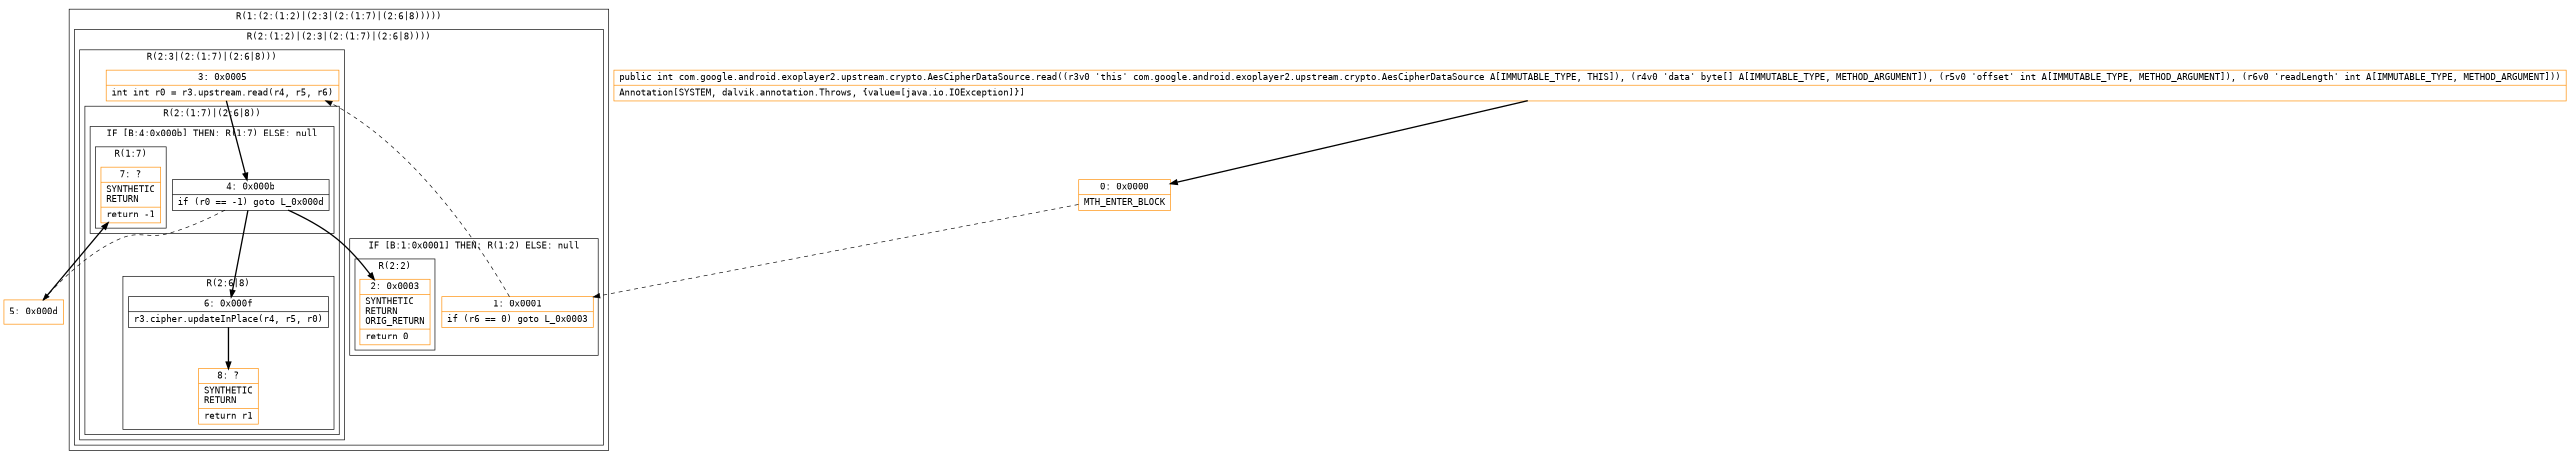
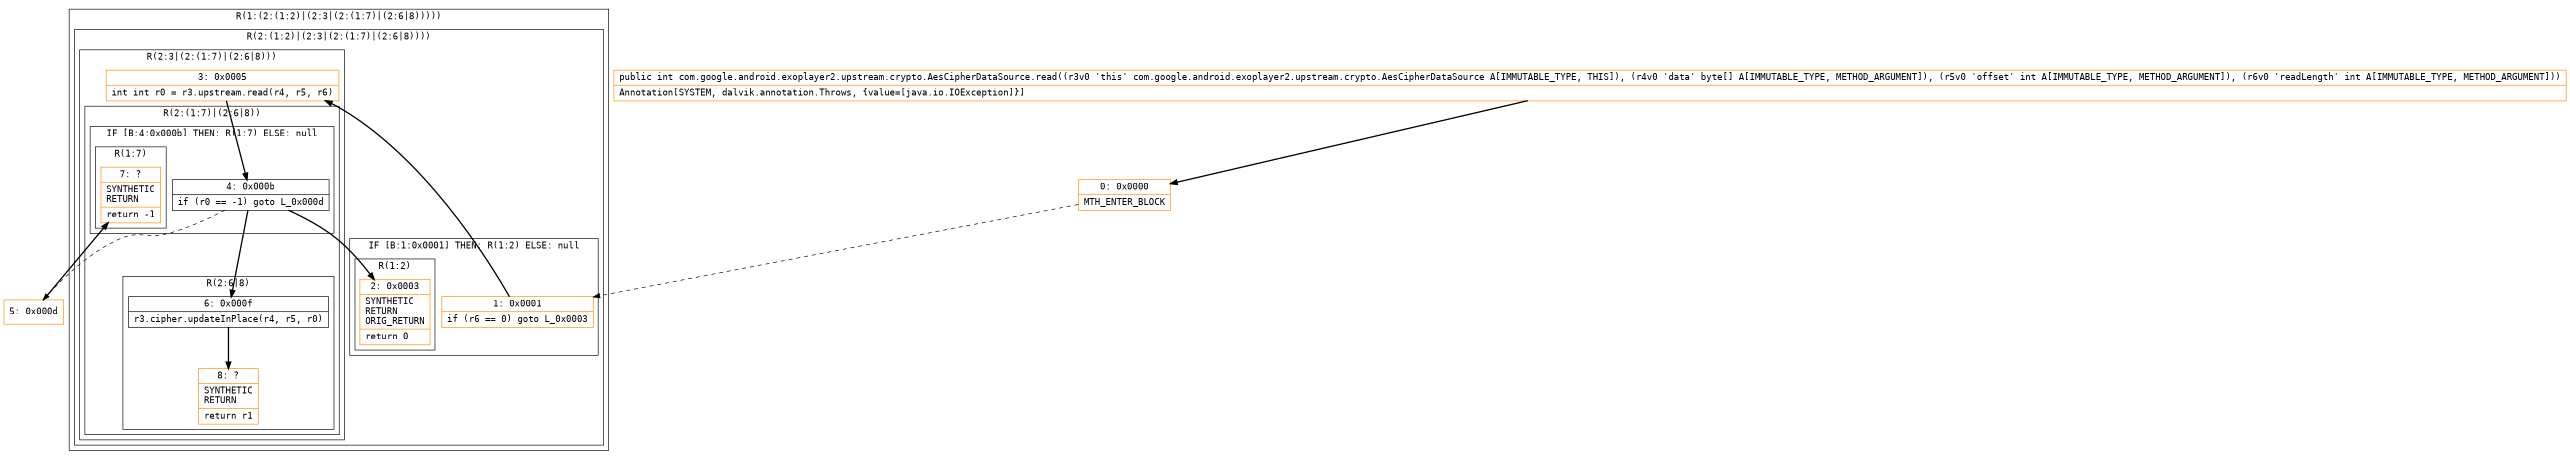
edge "1: 0x0001" -> "3: 0x0005": style dashed -> bold
cluster "R(2:2)": label "R(2:2)" -> "R(1:2)"
